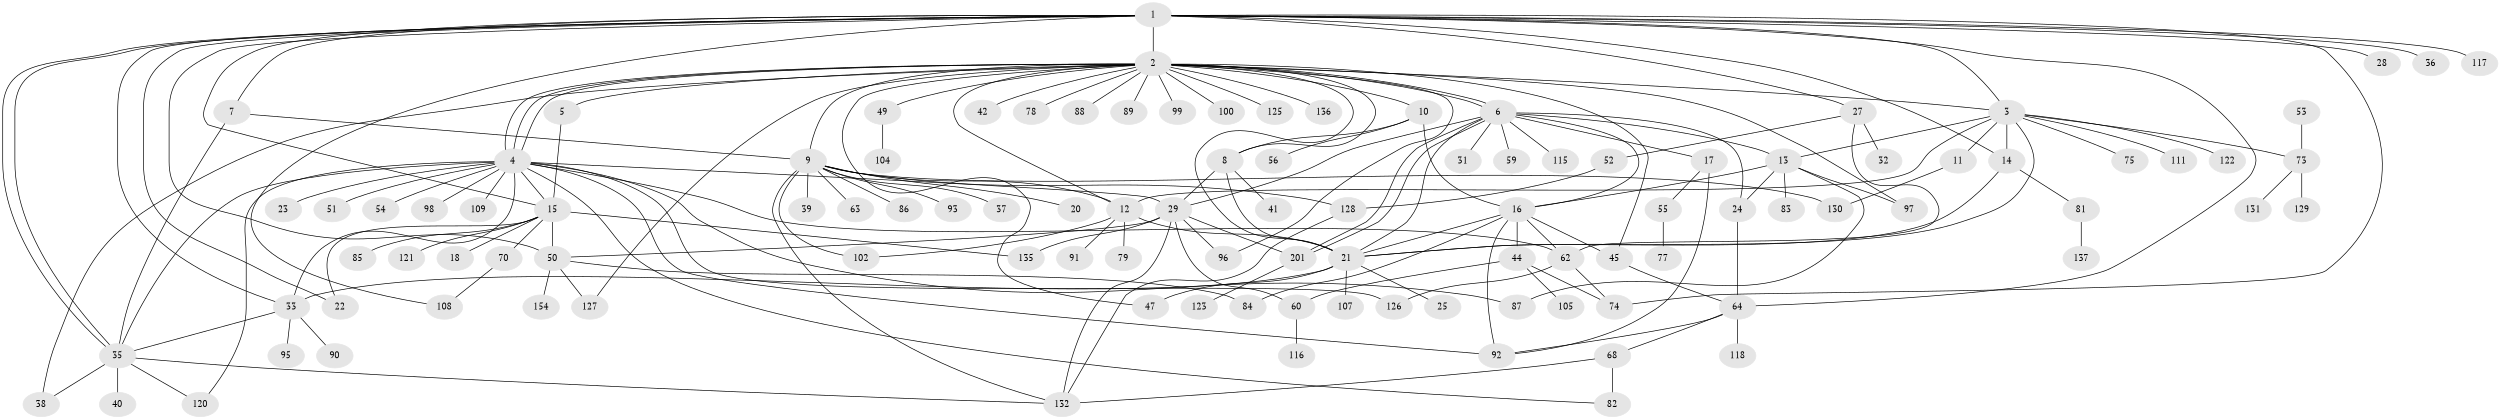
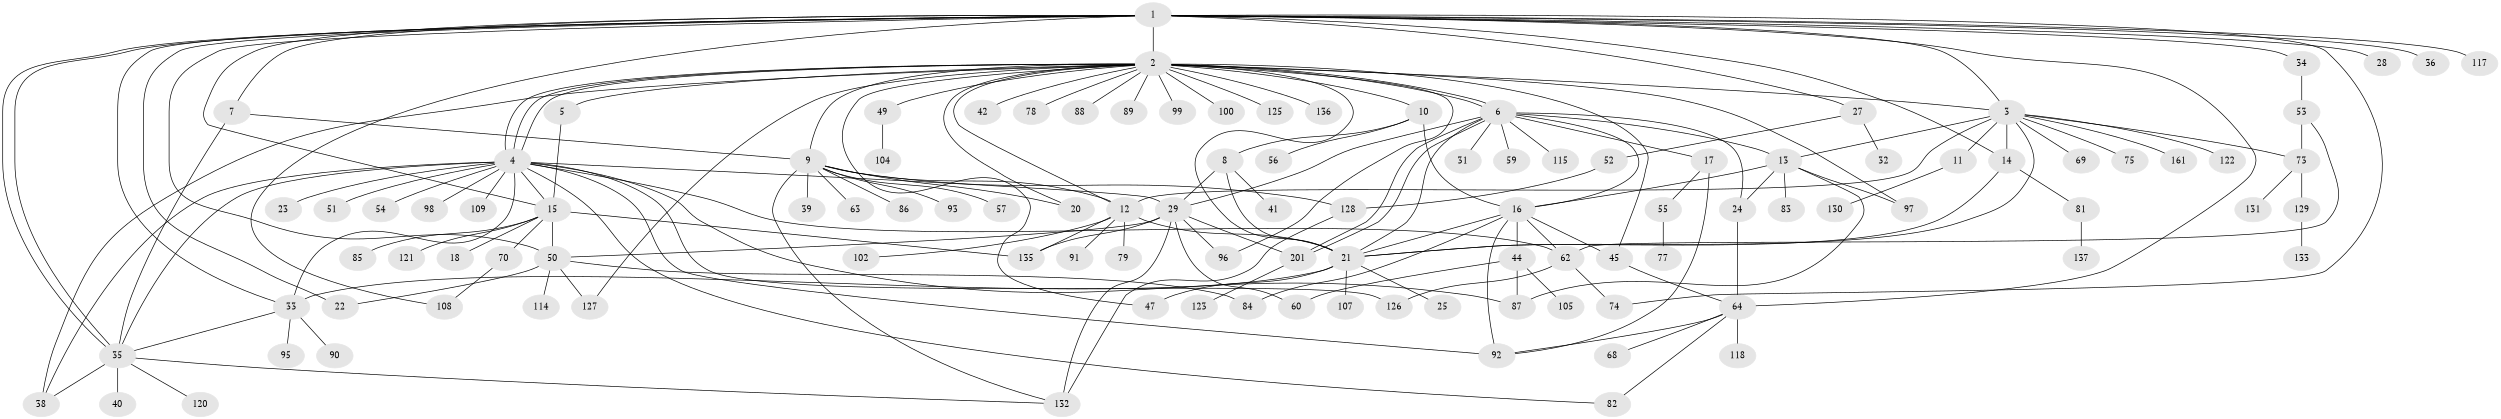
node "34": added
edge "2" -- "8": now "2" -- "20"
node "69": added
node "111": label "111" -> "161"
edge "9" -- "130": removed
edge "27" -- "62": now "53" -- "62"
node "37": label "37" -> "57"
edge "4" -- "120": now "4" -- "38"
edge "15" -- "22": now "50" -- "22"
edge "9" -- "102": removed
edge "12" -- "135": added
node "133": added
edge "44" -- "74": now "44" -- "87"
node "154": label "154" -> "114"
node "116": removed
edge "68" -- "82": now "64" -- "82"
edge "68" -- "132": removed
